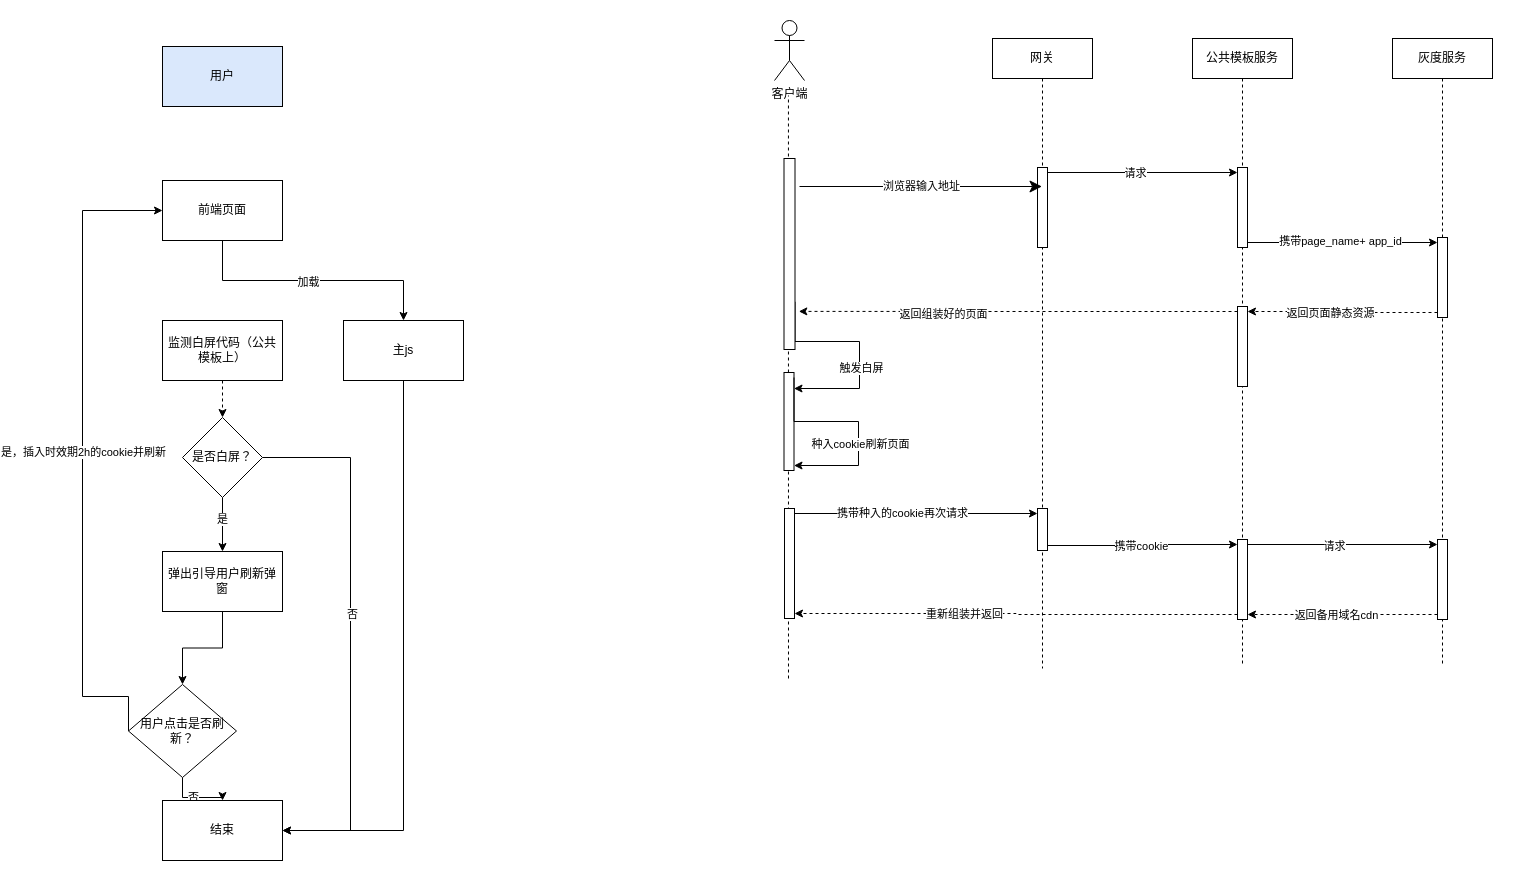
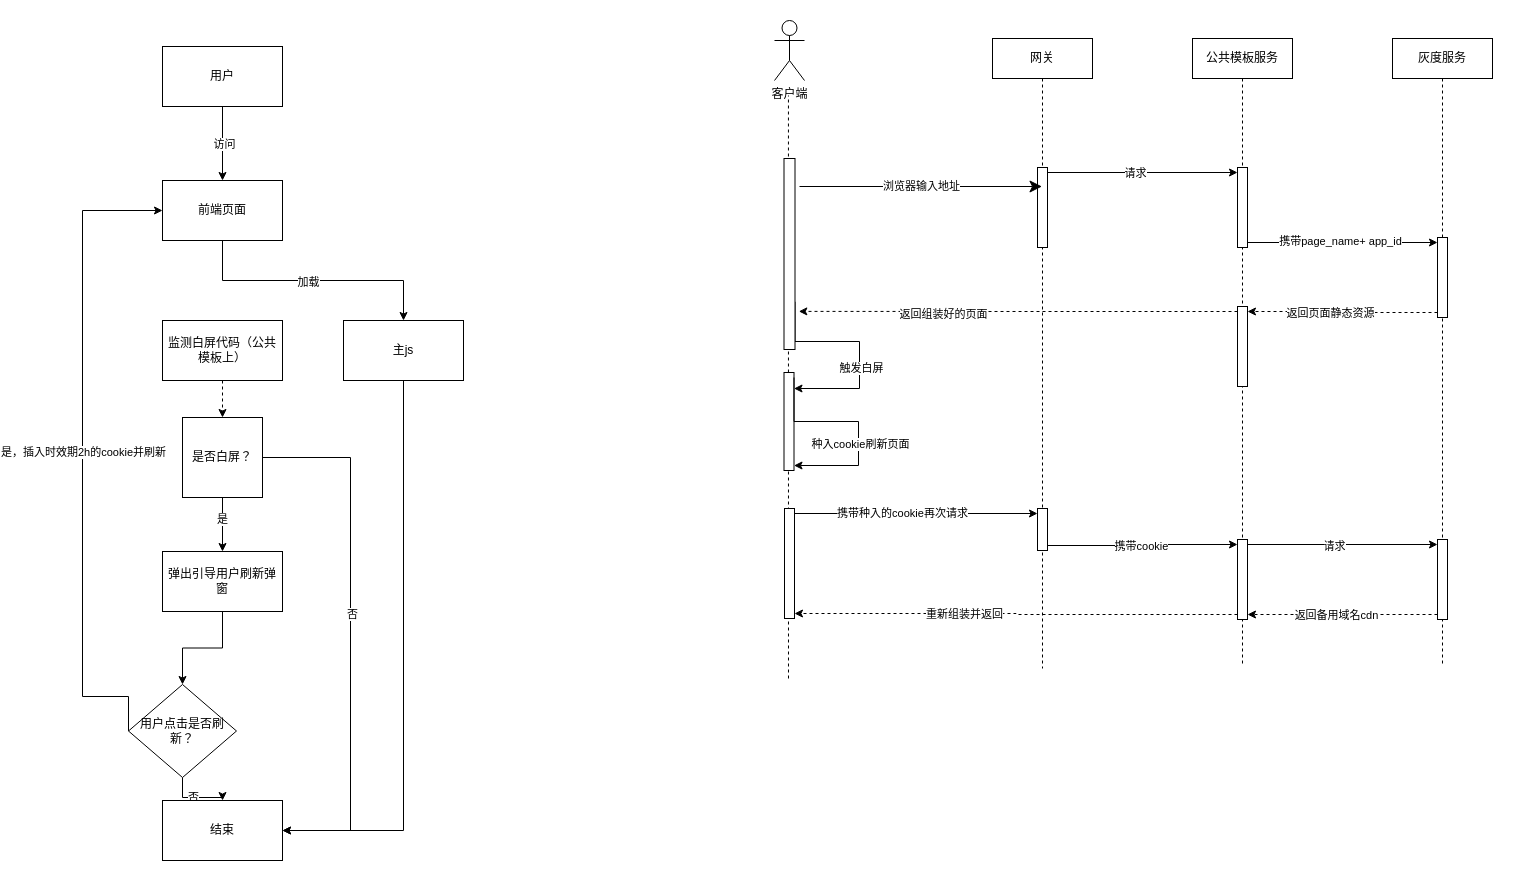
node "用户": fillcolor #dae8fc -> #ffffff
edge "用户" -> "前端页面": added, label "访问"
node "是否白屏？": shape diamond -> rectangle
